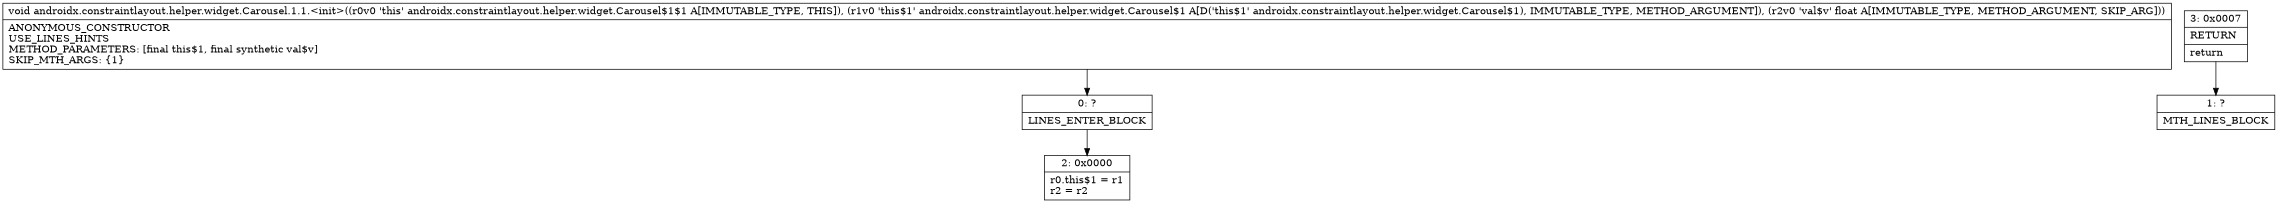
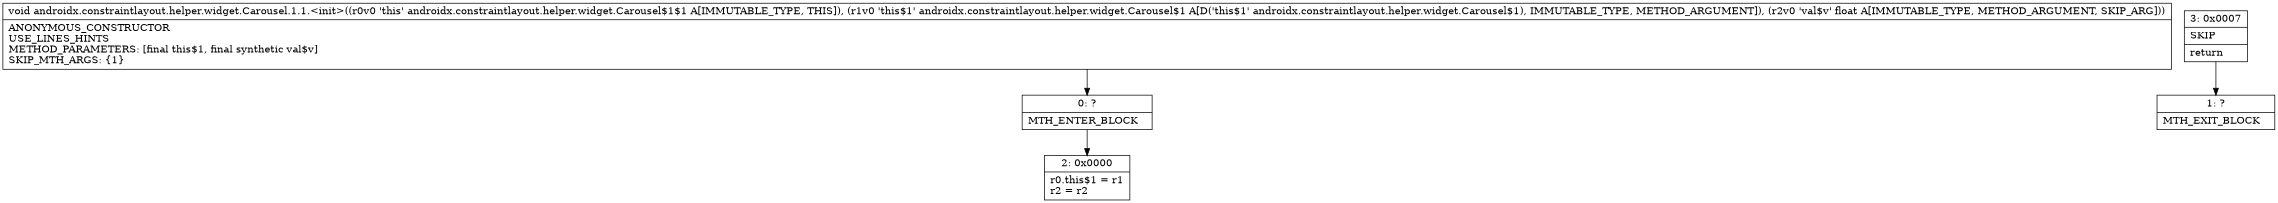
node "3: 0x0007": text "RETURN" -> "SKIP"
node "0: ?": text "LINES_ENTER_BLOCK" -> "MTH_ENTER_BLOCK"
node "1: ?": text "MTH_LINES_BLOCK" -> "MTH_EXIT_BLOCK"
